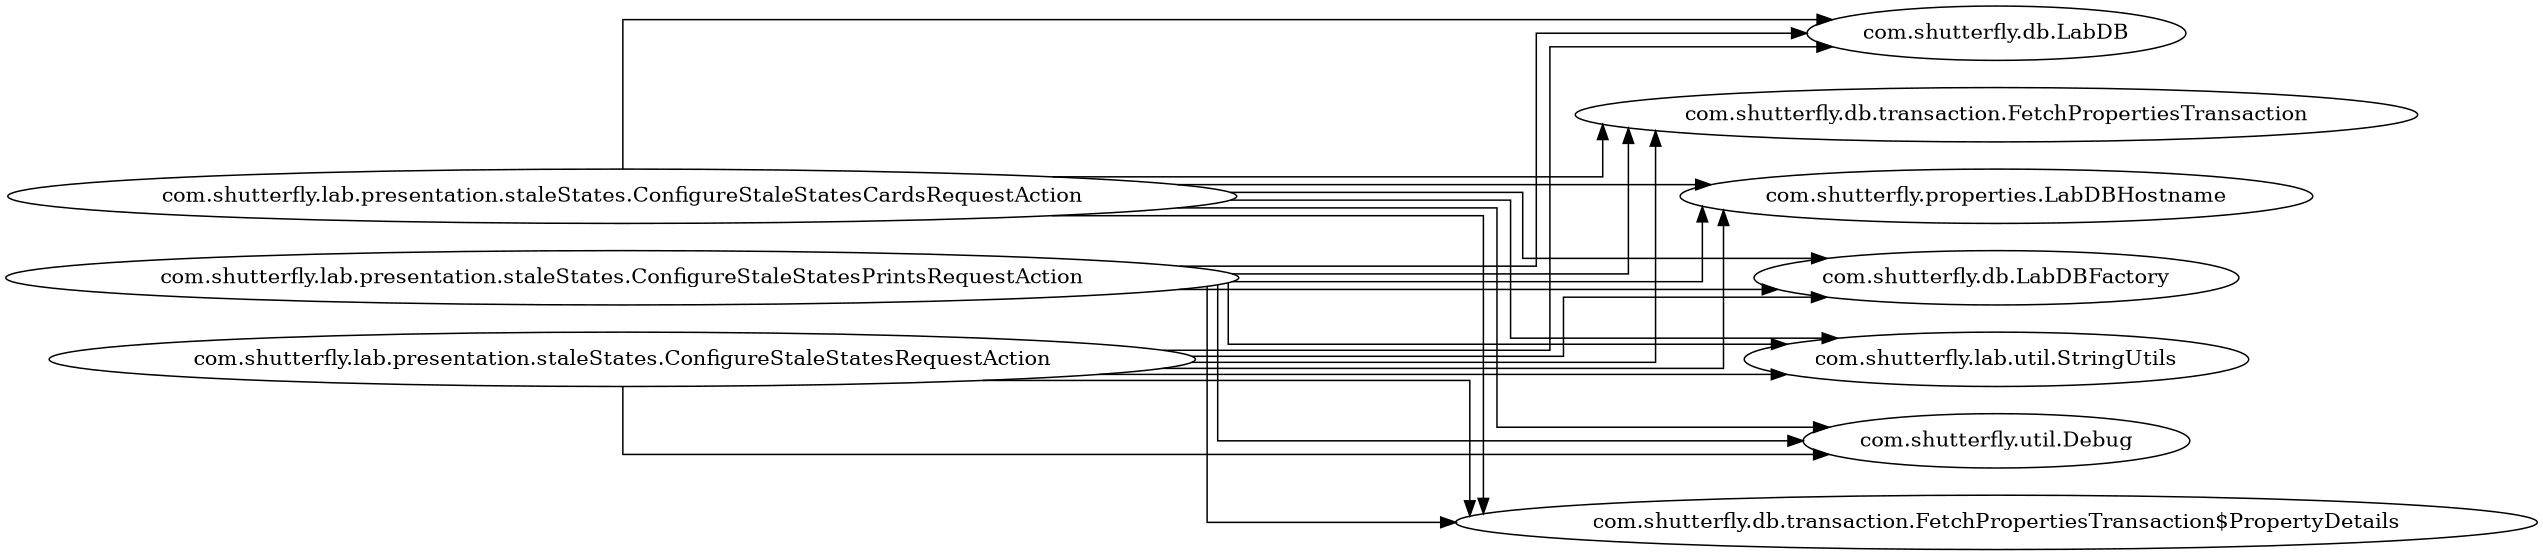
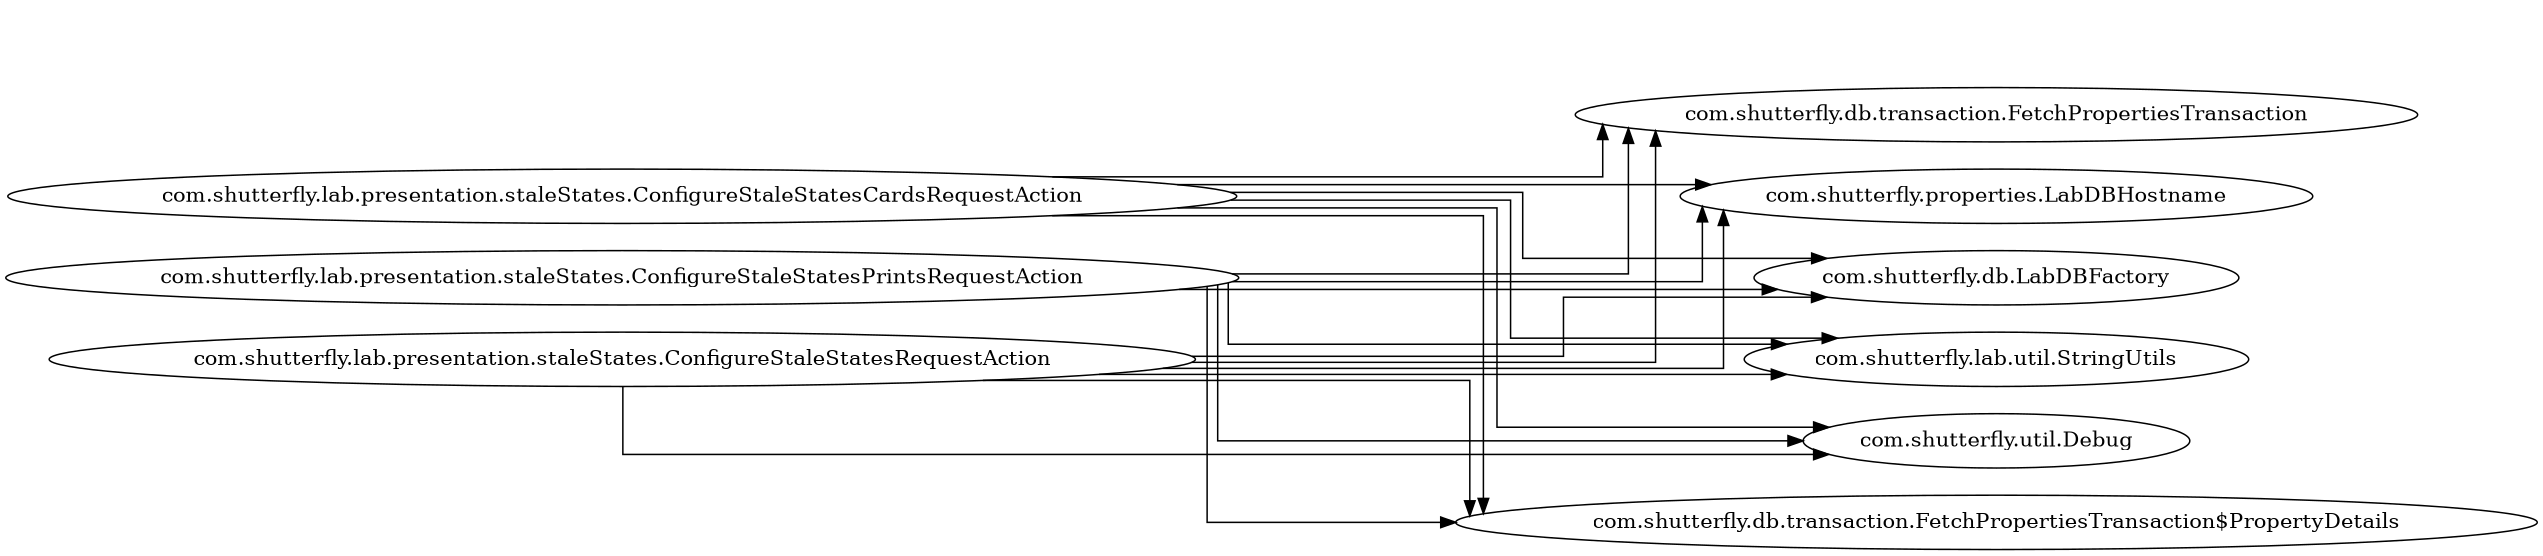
node "com.shutterfly.db.LabDB": removed
